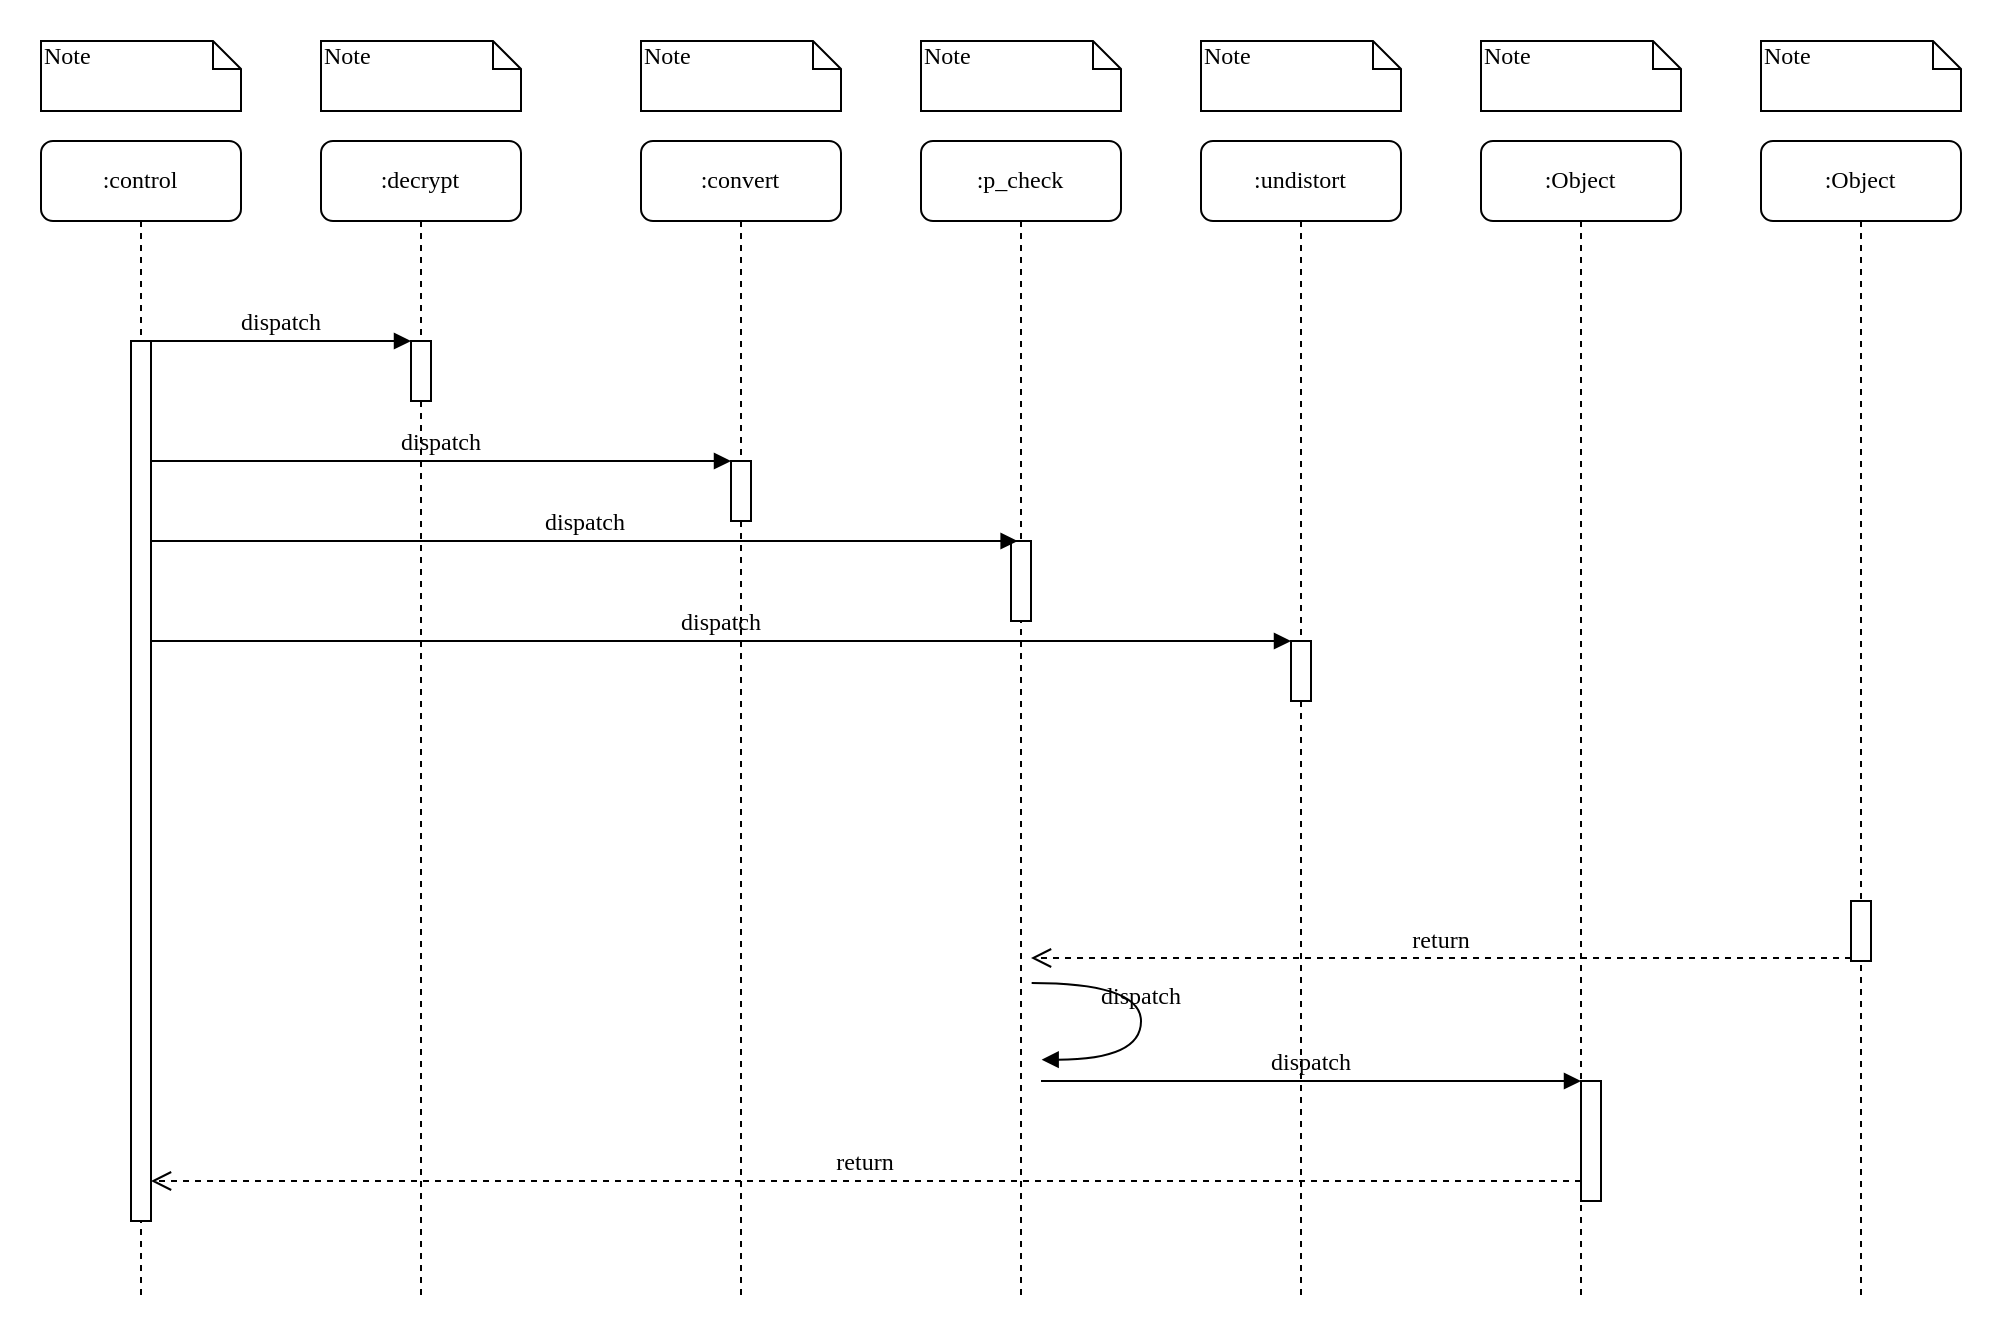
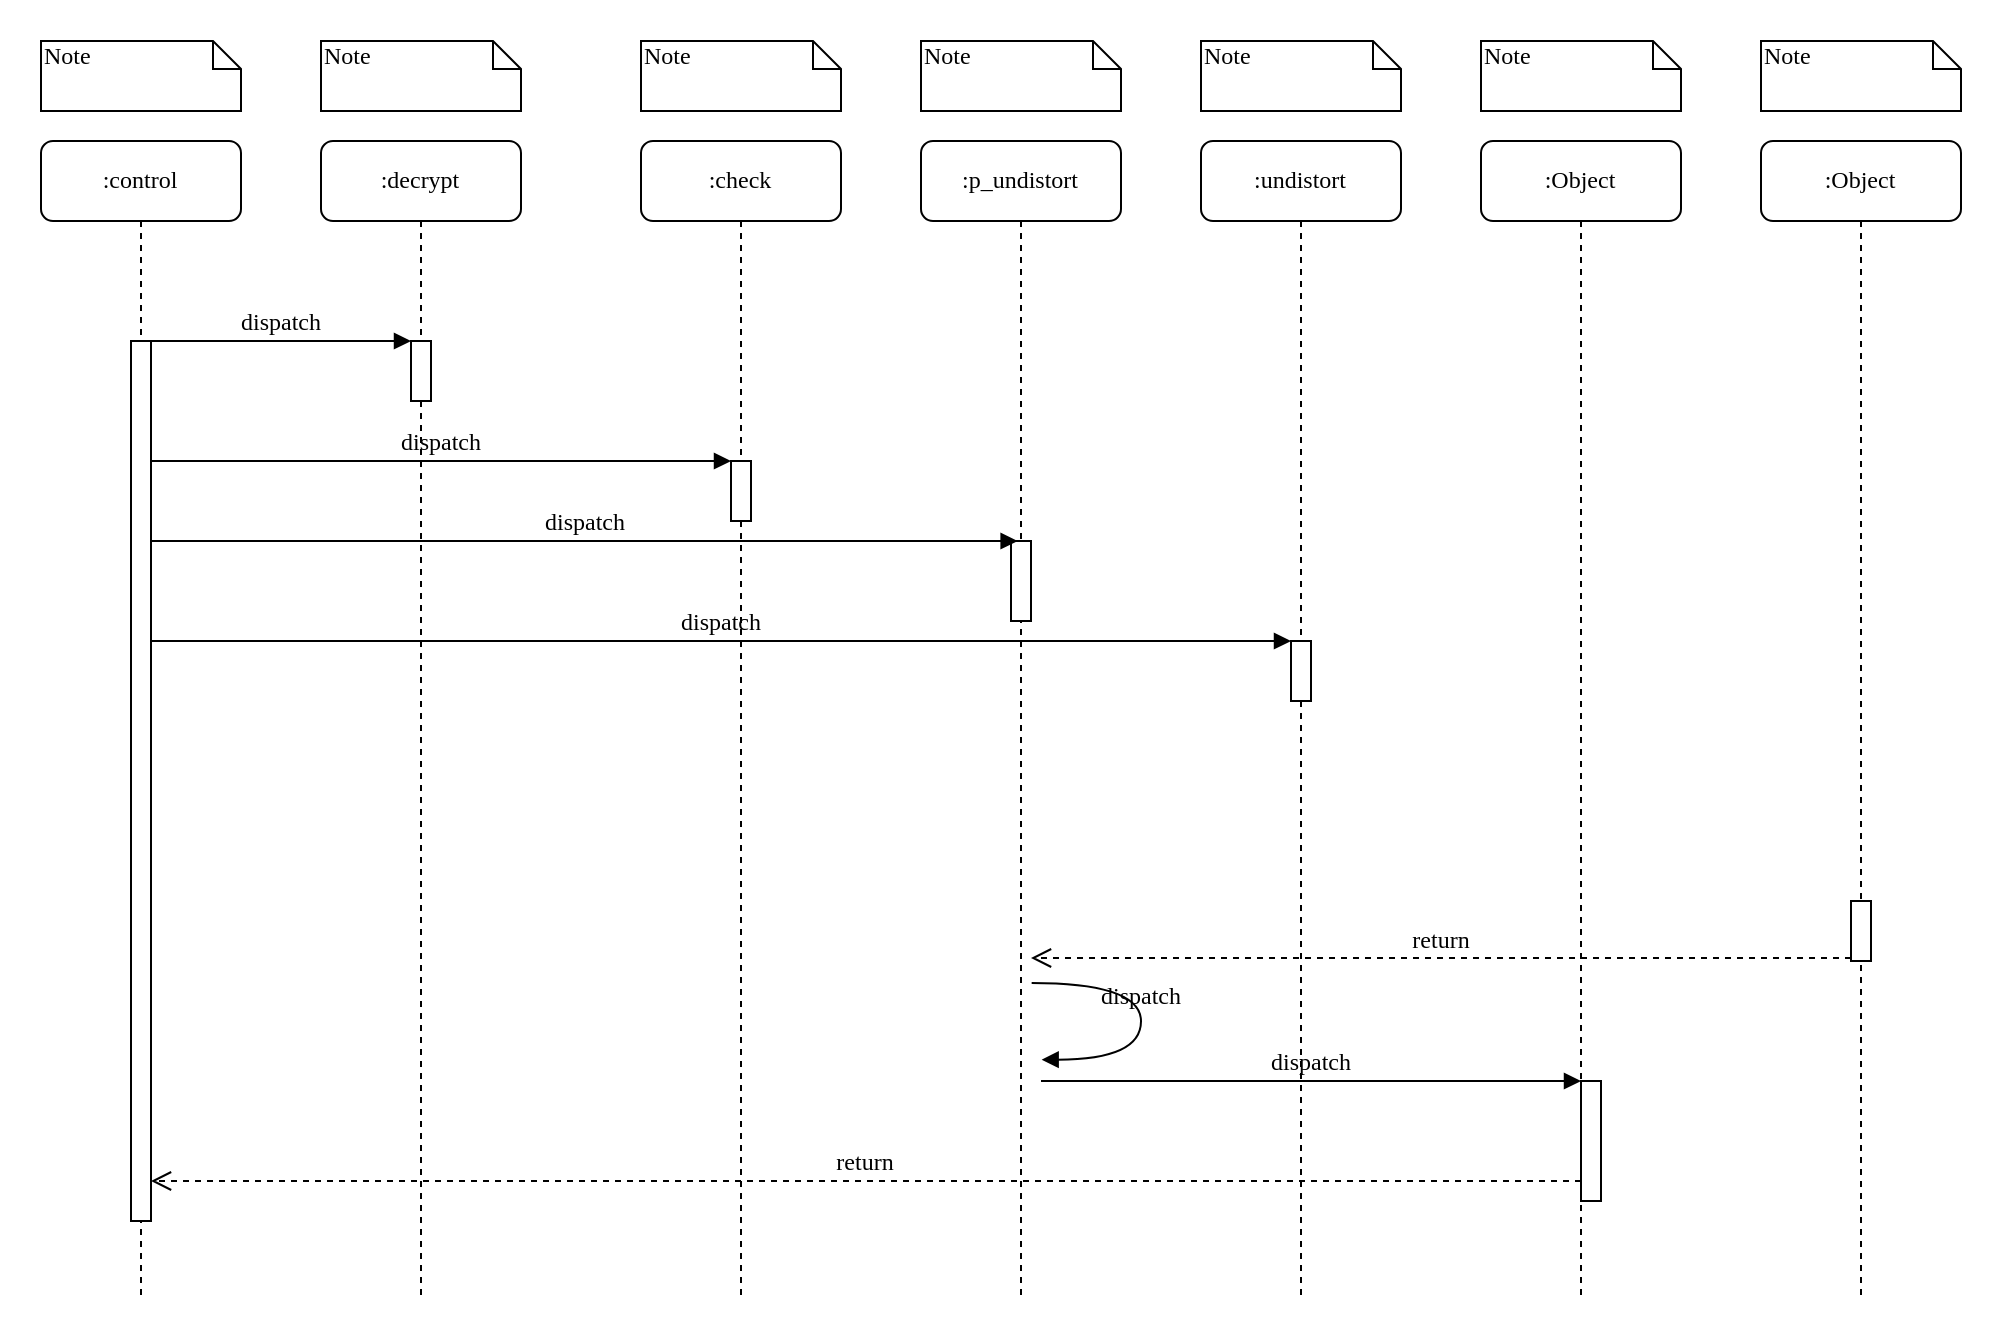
node ":convert": label ":convert" -> ":check"
node ":p_check": label ":p_check" -> ":p_undistort"
